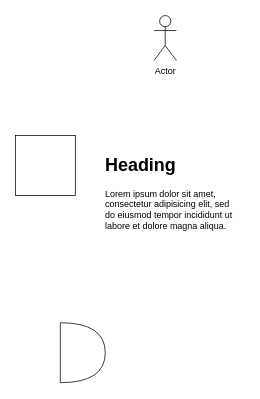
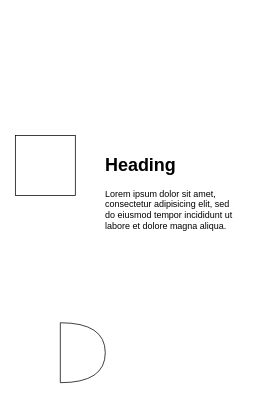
node "Actor": removed
